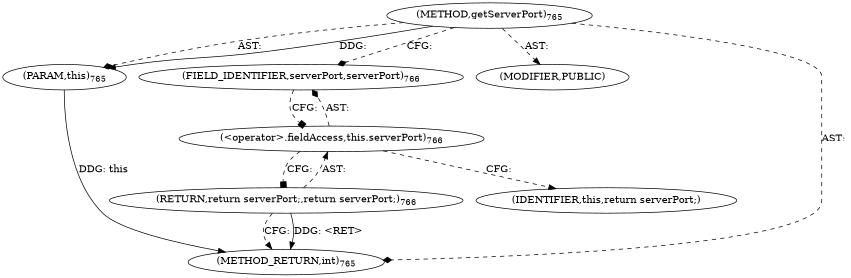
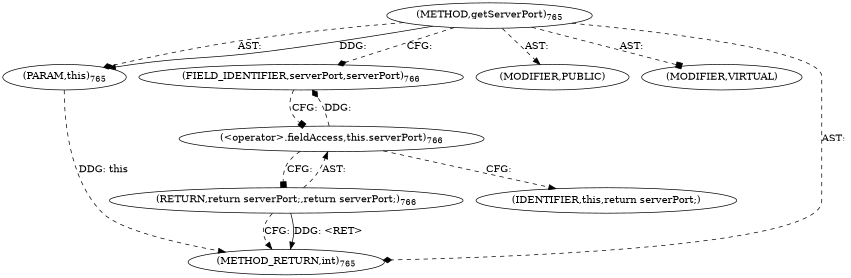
node "(MODIFIER,VIRTUAL)": added
edge "(<operator>.fieldAccess,this.serverPort)" -> "(FIELD_IDENTIFIER,serverPort,serverPort)": label "AST: " -> "DDG: "
edge "(PARAM,this)" -> "(METHOD_RETURN,int)": style solid -> dashed
